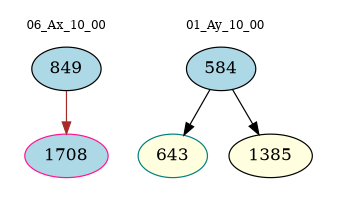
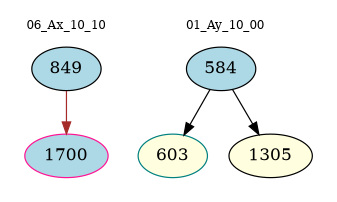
cluster "06_Ax_10_00": label "06_Ax_10_00" -> "06_Ax_10_10"
node "1708": label "1708" -> "1700"
node "643": label "643" -> "603"
node "1385": label "1385" -> "1305"
